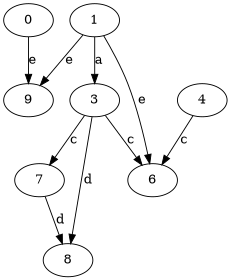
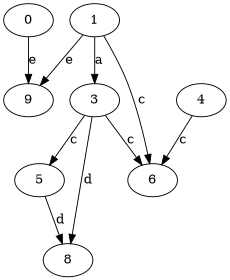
edge "1" -> "6": label "e" -> "c"
node "7": label "7" -> "5"
